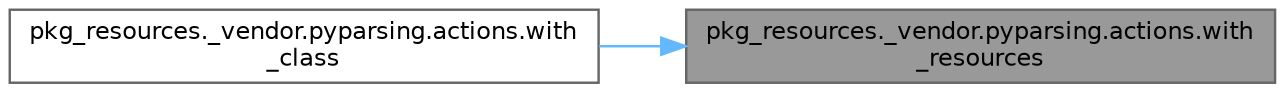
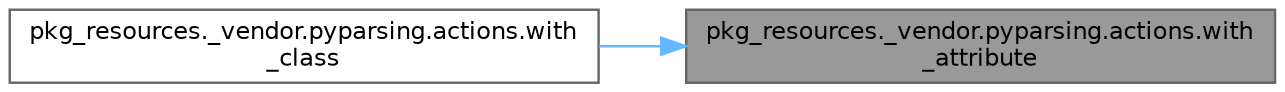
node "pkg_resources._vendor.pyparsing.actions.with _resources": label "pkg_resources._vendor.pyparsing.actions.with _resources" -> "pkg_resources._vendor.pyparsing.actions.with _attribute"
